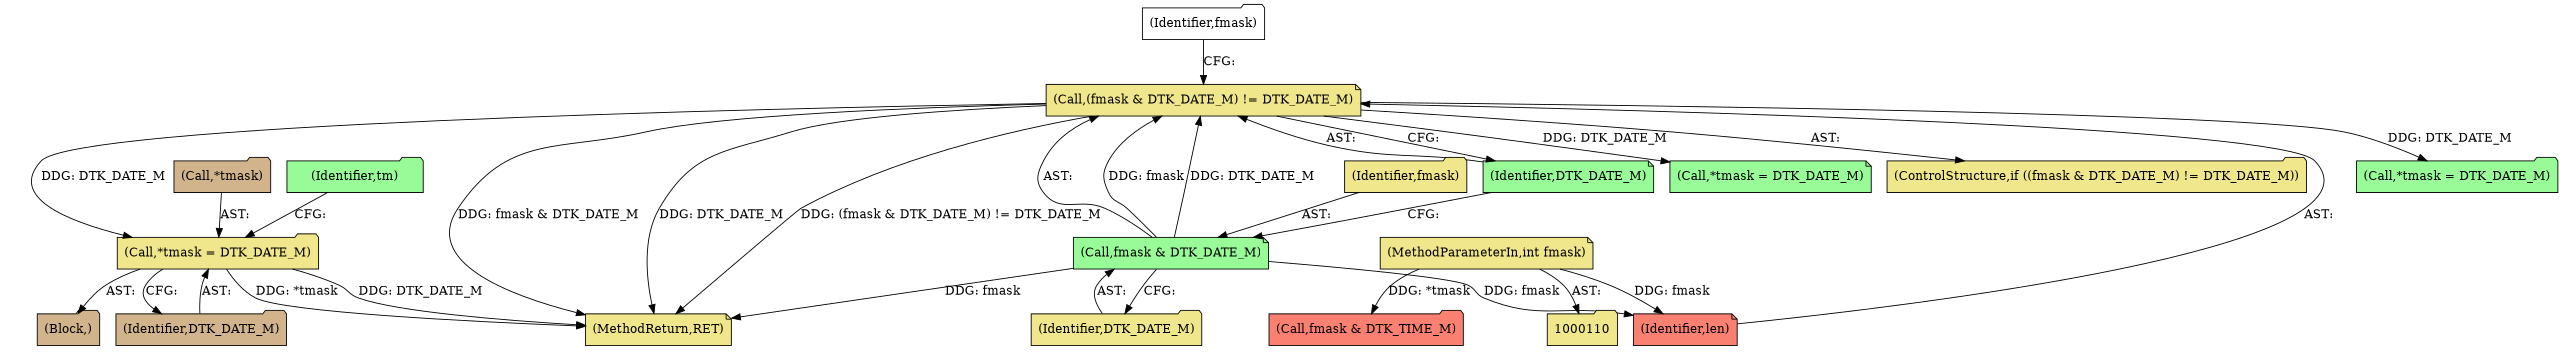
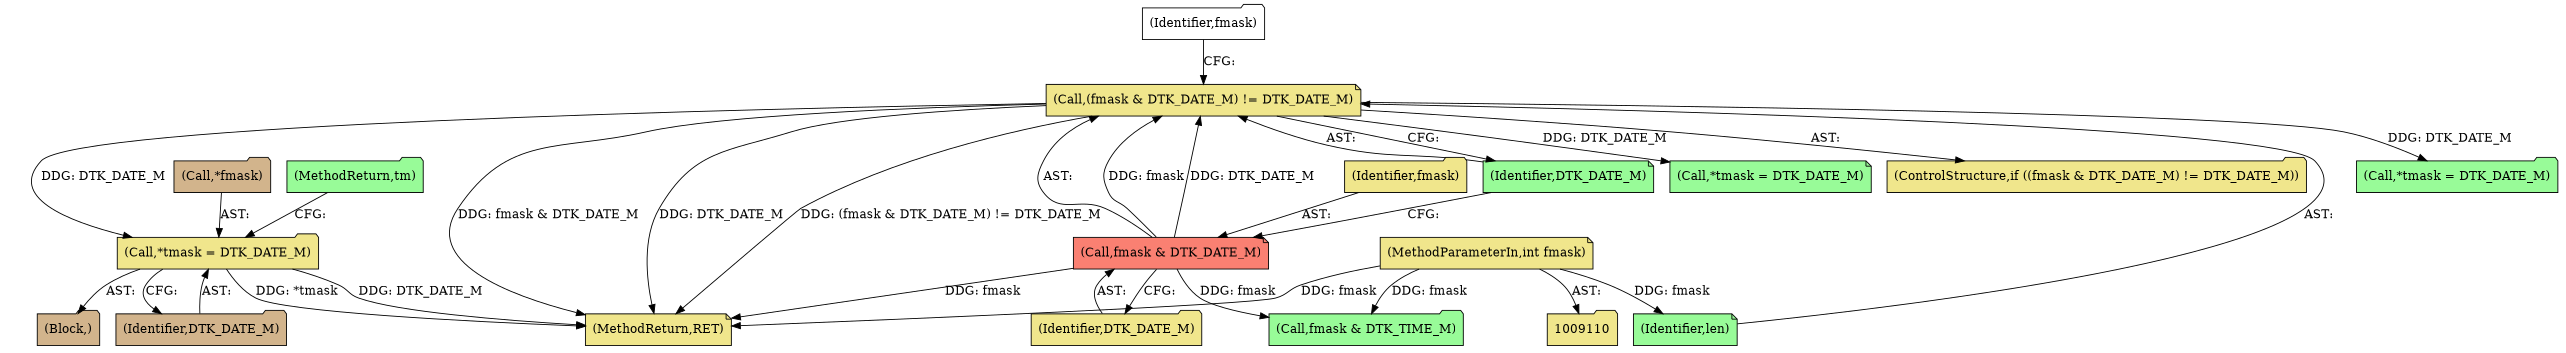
node "(Call,*tmask)": label "(Call,*tmask)" -> "(Call,*fmask)"
node "(Identifier,tm)": label "(Identifier,tm)" -> "(MethodReturn,tm)"
node "(Call,fmask & DTK_DATE_M)": fillcolor palegreen -> salmon
edge "(Call,fmask & DTK_DATE_M)" -> "(Identifier,len)": now "(Call,fmask & DTK_DATE_M)" -> "(Call,fmask & DTK_TIME_M)"
edge "(MethodParameterIn,int fmask)" -> "(Call,fmask & DTK_TIME_M)": label "DDG: *tmask" -> "DDG: fmask"
edge "(MethodParameterIn,int fmask)" -> "(MethodReturn,RET)": added, label "DDG: fmask"
node "(Call,fmask & DTK_TIME_M)": fillcolor salmon -> palegreen
node "1000110": label "1000110" -> "1009110"
node "(Identifier,len)": fillcolor salmon -> palegreen
